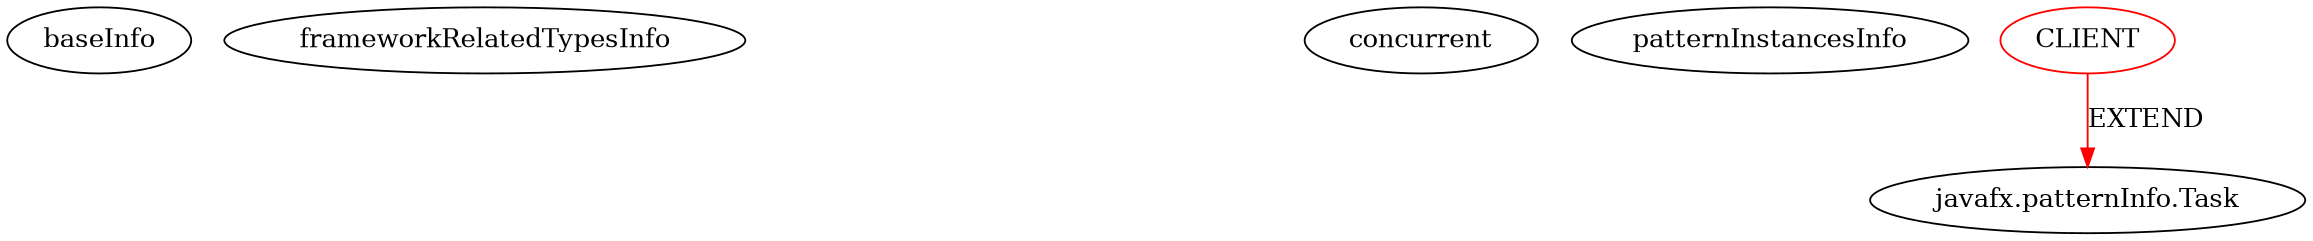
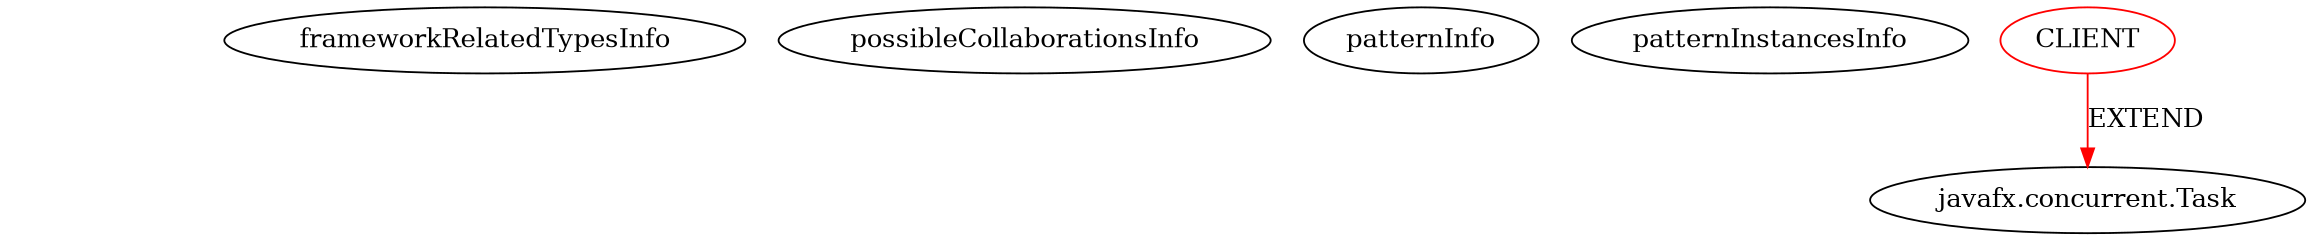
node "baseInfo": removed
node "possibleCollaborationsInfo": added
node "concurrent": label "concurrent" -> "patternInfo"
node "javafx.patternInfo.Task": label "javafx.patternInfo.Task" -> "javafx.concurrent.Task"
